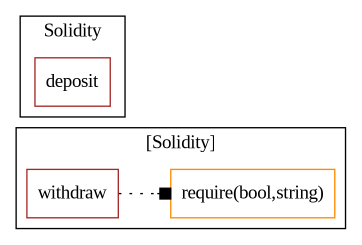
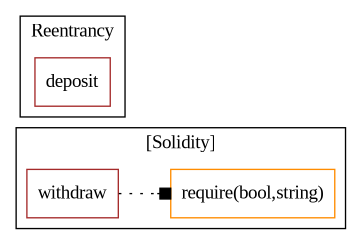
cluster "Solidity": label "Solidity" -> "Reentrancy"
